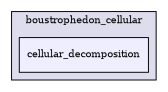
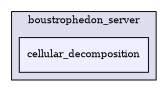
cluster "boustrophedon_cellular": label "boustrophedon_cellular" -> "boustrophedon_server"
